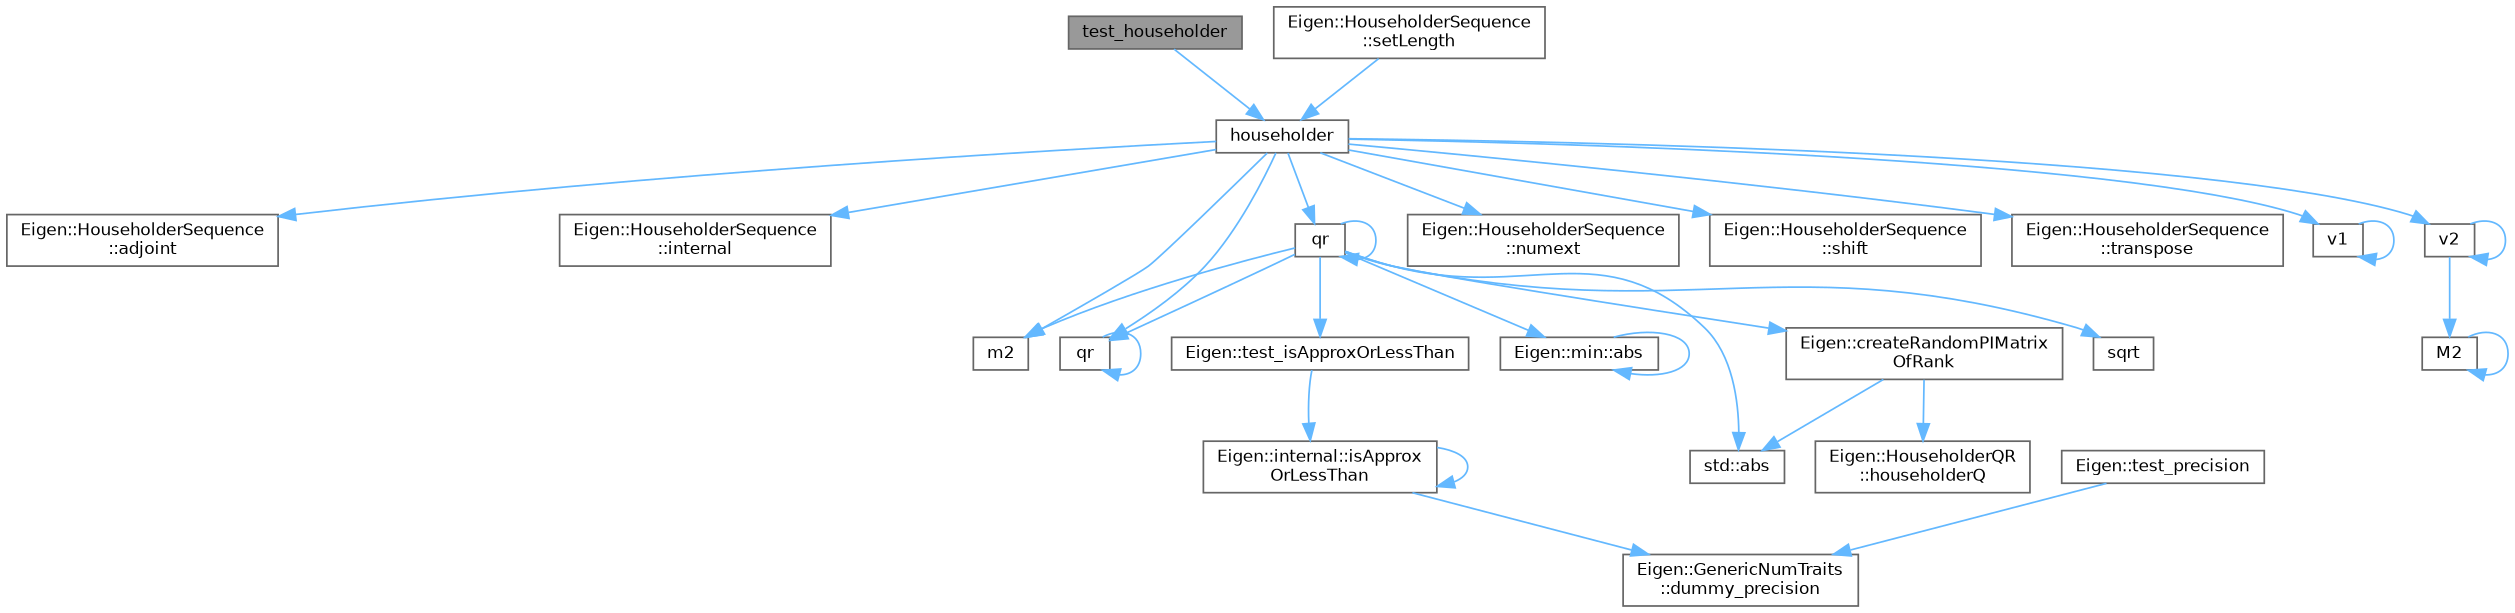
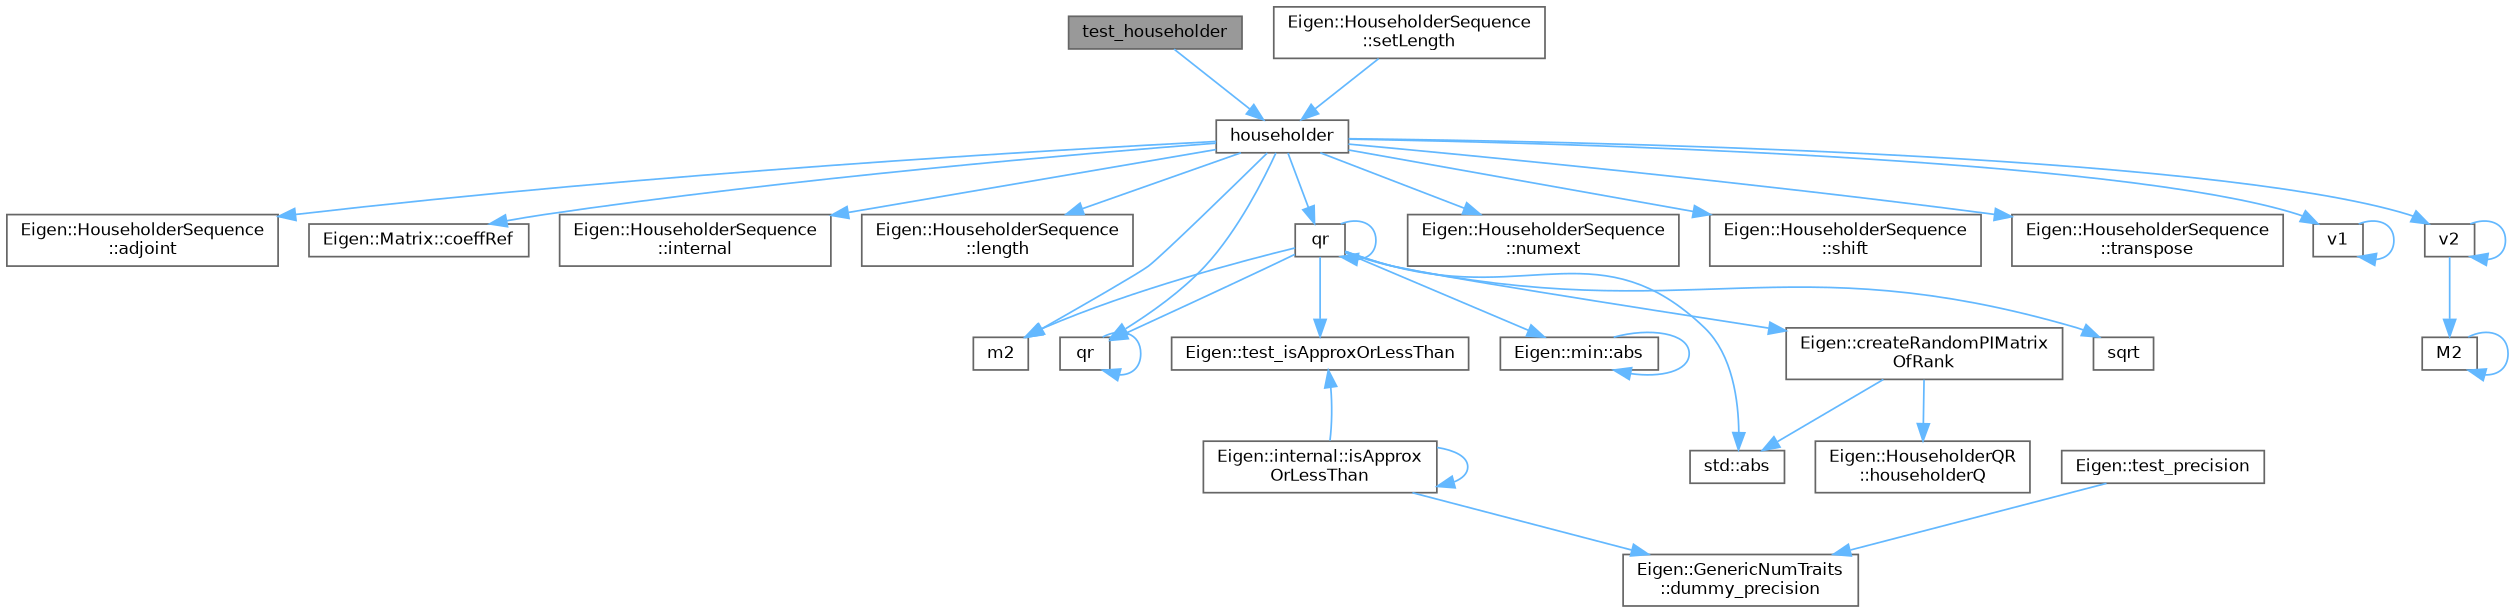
node "Eigen::Matrix::coeffRef": added
node "Eigen::HouseholderSequence ::length": added
edge "Eigen::test_isApproxOrLessThan" -> "Eigen::internal::isApprox OrLessThan": reversed
